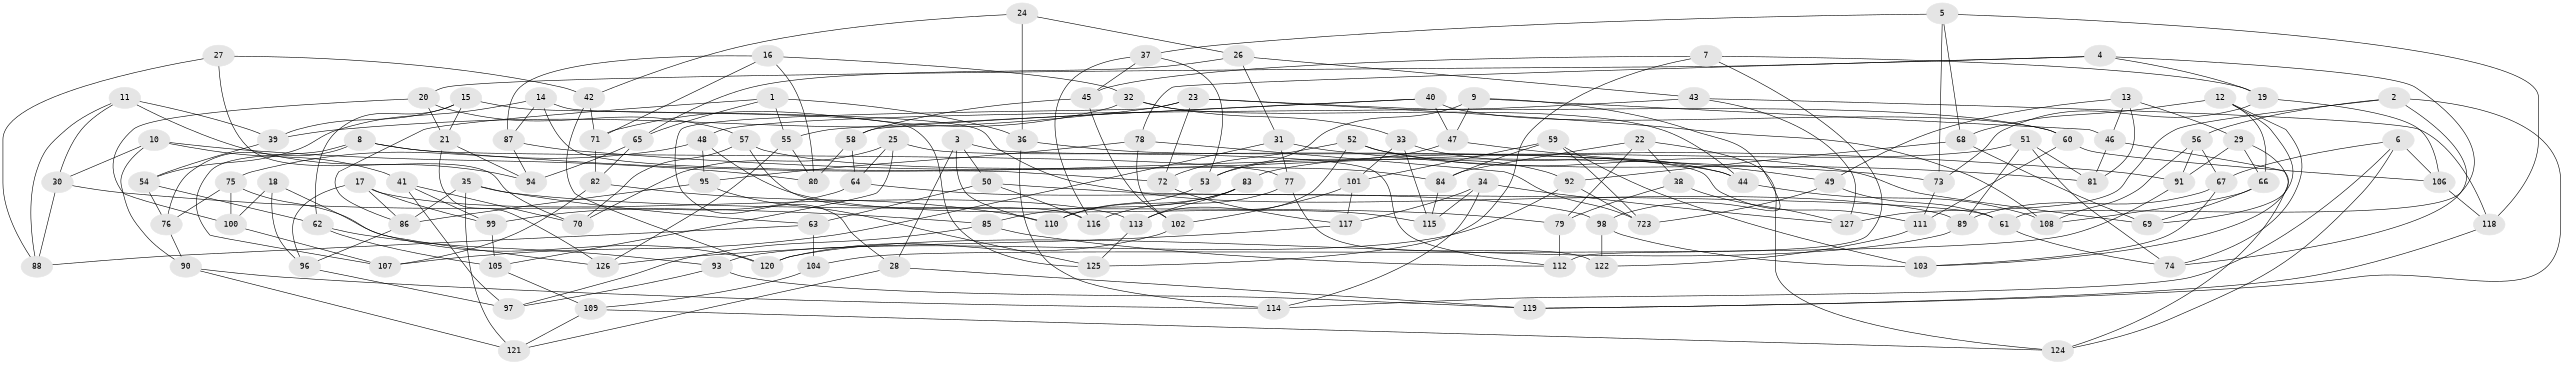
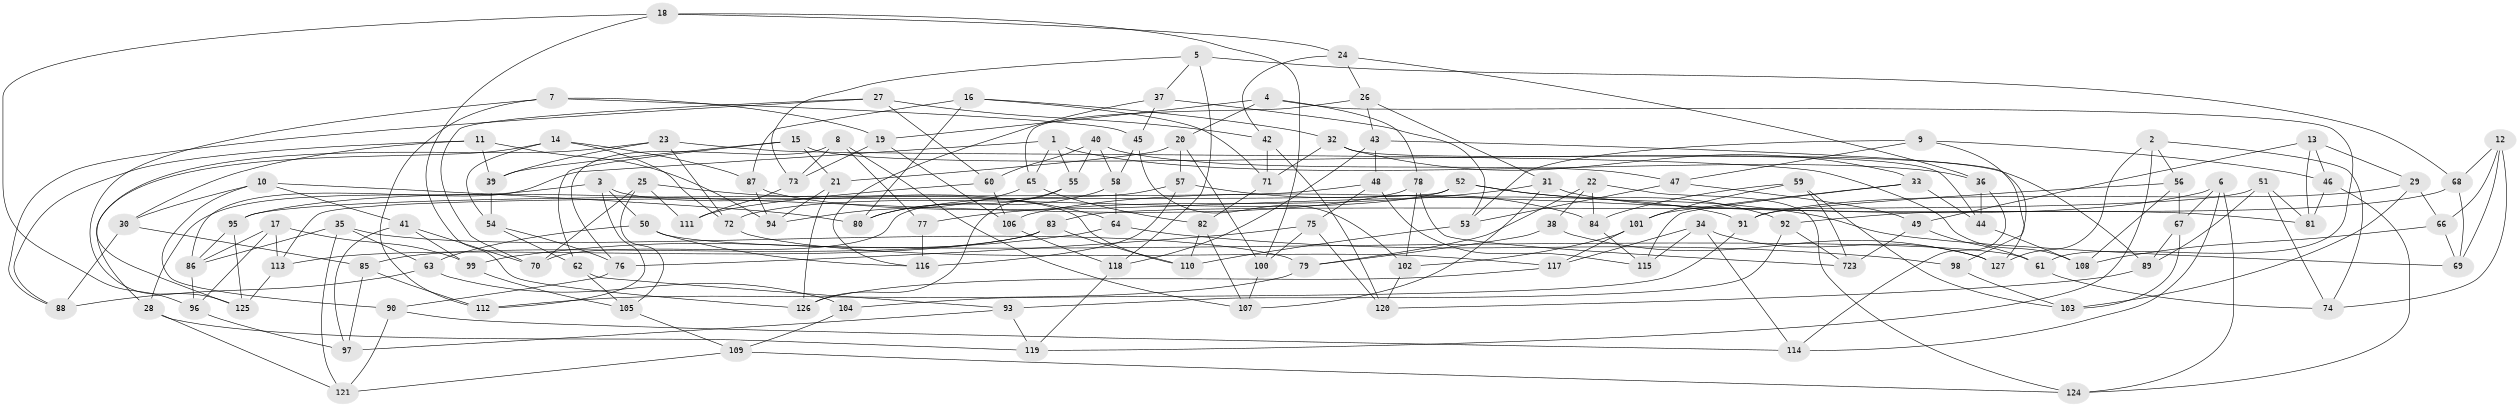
edge "18" -- "24": added
edge "23" -- "60": now "27" -- "60"
node "122": removed
